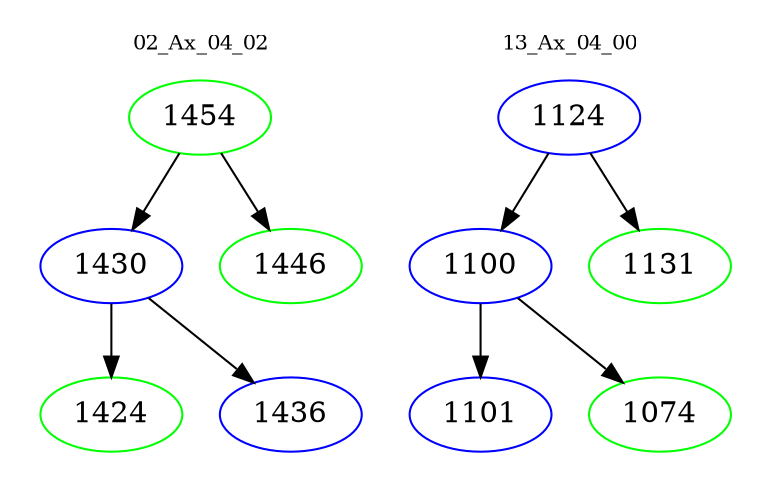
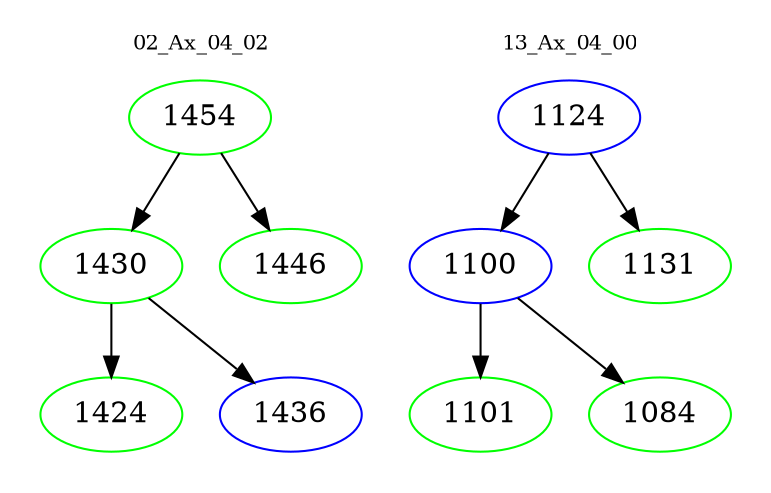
node "1430": color blue -> green
node "1101": color blue -> green
node "1074": label "1074" -> "1084"
